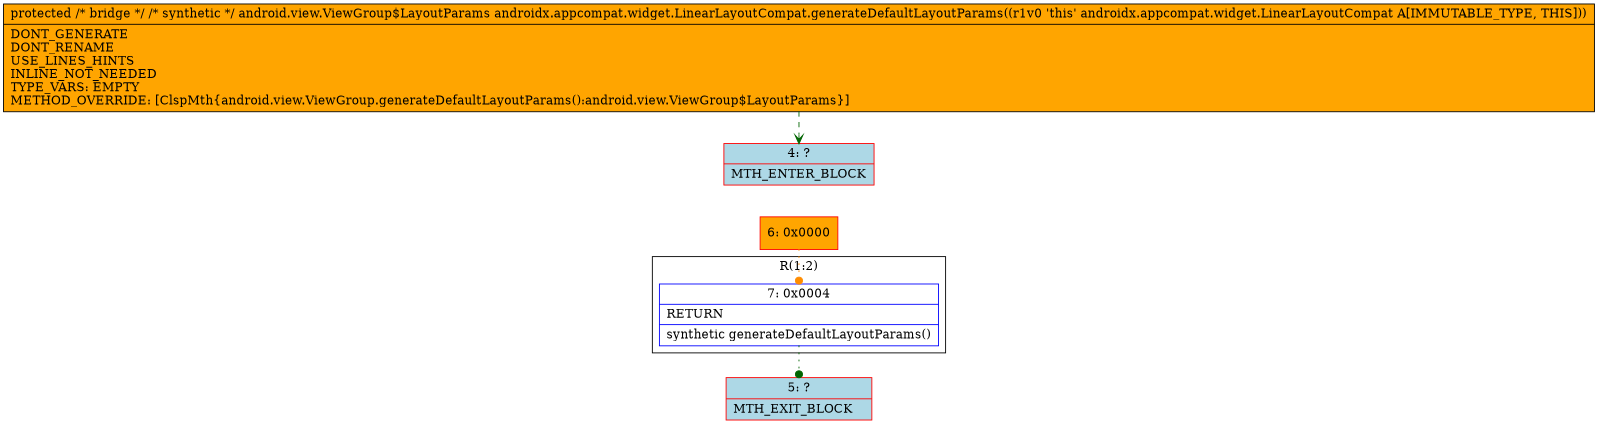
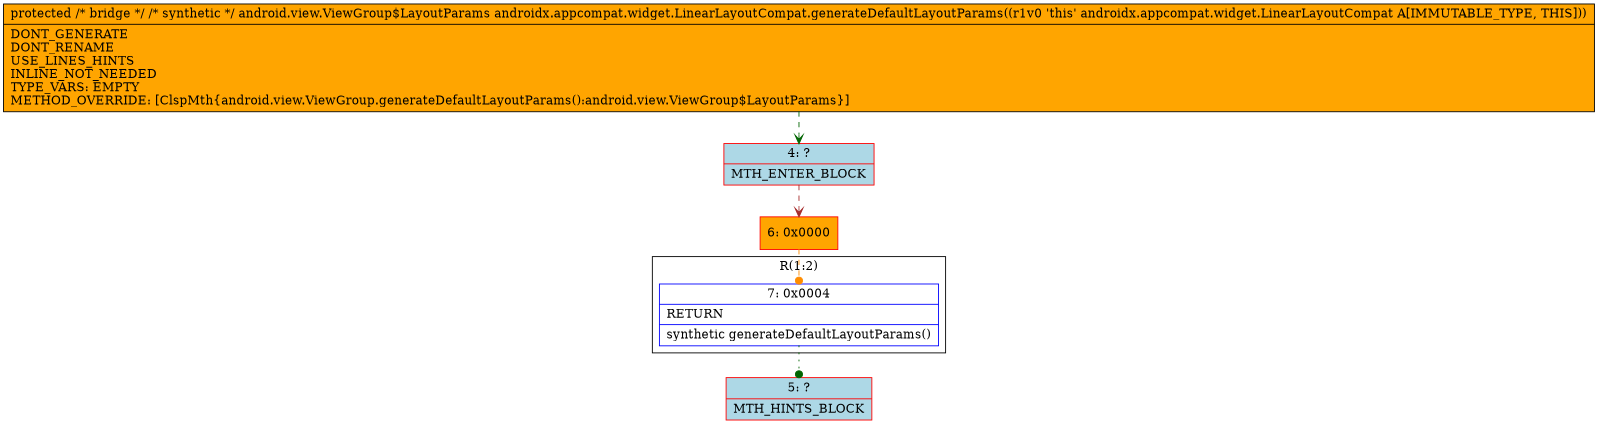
edge "4: ?" -> "6: 0x0000": added
edge "6: 0x0000" -> "7: 0x0004": style dotted -> dashed
node "5: ?": text "MTH_EXIT_BLOCK" -> "MTH_HINTS_BLOCK"
